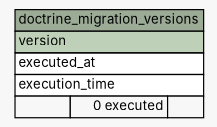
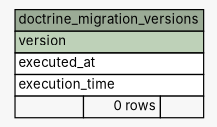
node "doctrine_migration_versions": text "0 executed" -> "0 rows"
